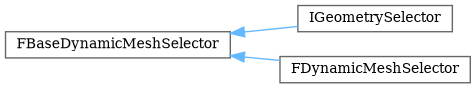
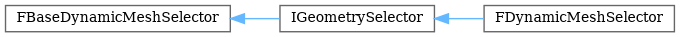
edge "FDynamicMeshSelector" -> "FBaseDynamicMeshSelector": now "FDynamicMeshSelector" -> "IGeometrySelector"
